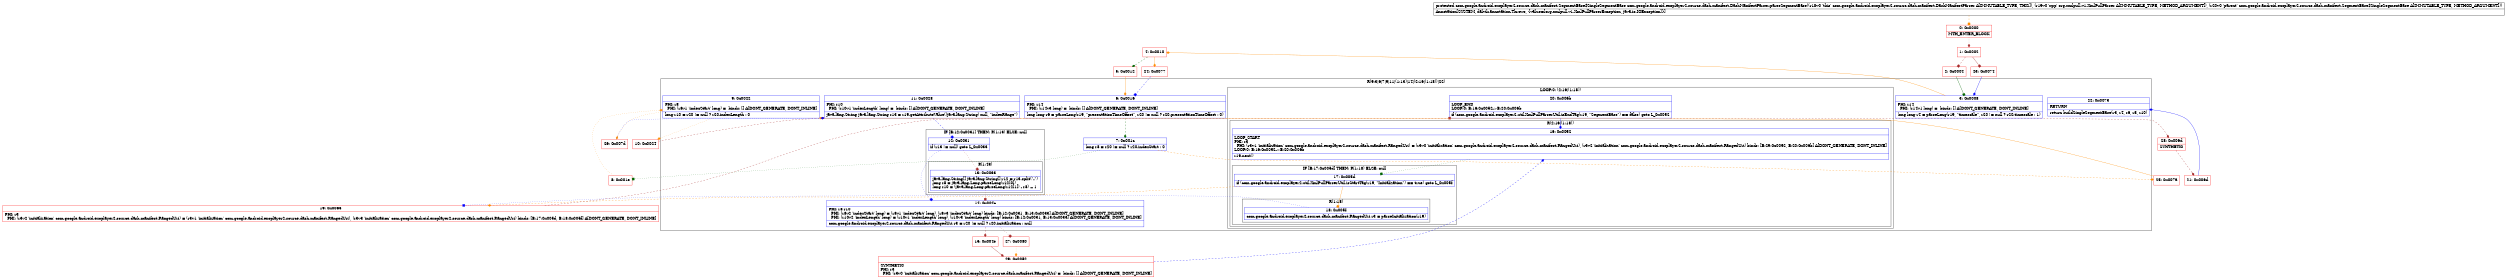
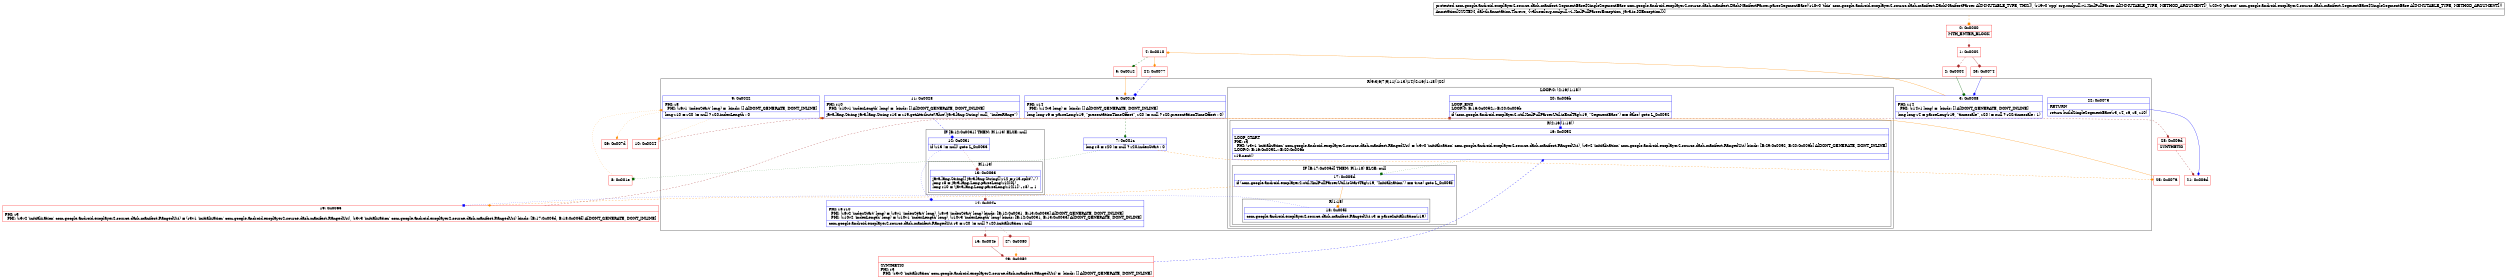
edge "26: 0x007d" -> "11: 0x0028": removed
edge "20: 0x006b" -> "16: 0x0052": arrowhead diamond -> box
edge "21: 0x006d" -> "22: 0x0073": reversed
cluster "R(1:43)": label "R(1:43)" -> "R(1:13)"
